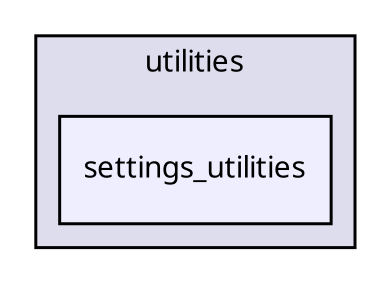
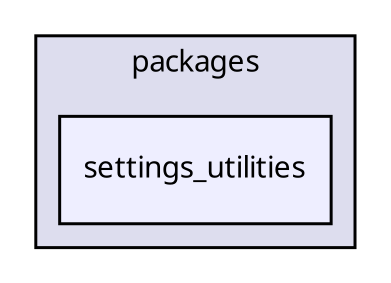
cluster "utilities": label "utilities" -> "packages"
